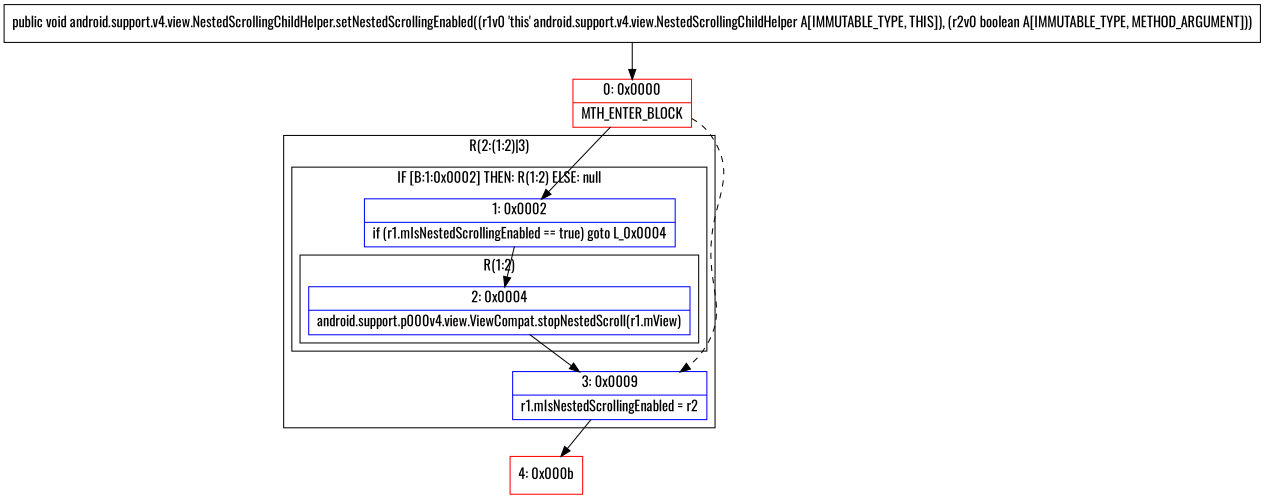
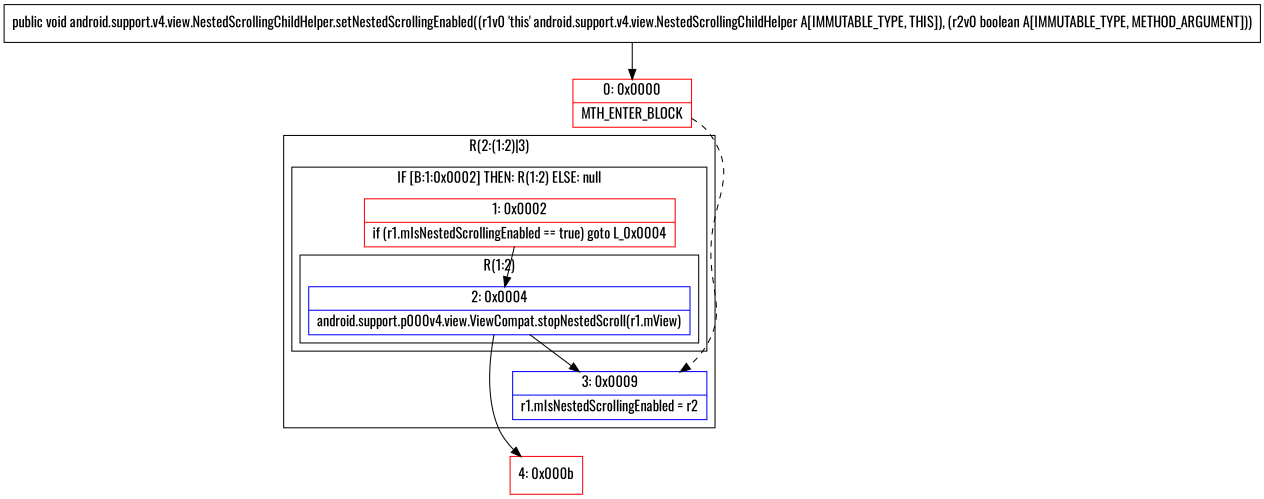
edge "0: 0x0000" -> "1: 0x0002": removed
node "1: 0x0002": color blue -> red
edge "3: 0x0009" -> "4: 0x000b": now "2: 0x0004" -> "4: 0x000b"
